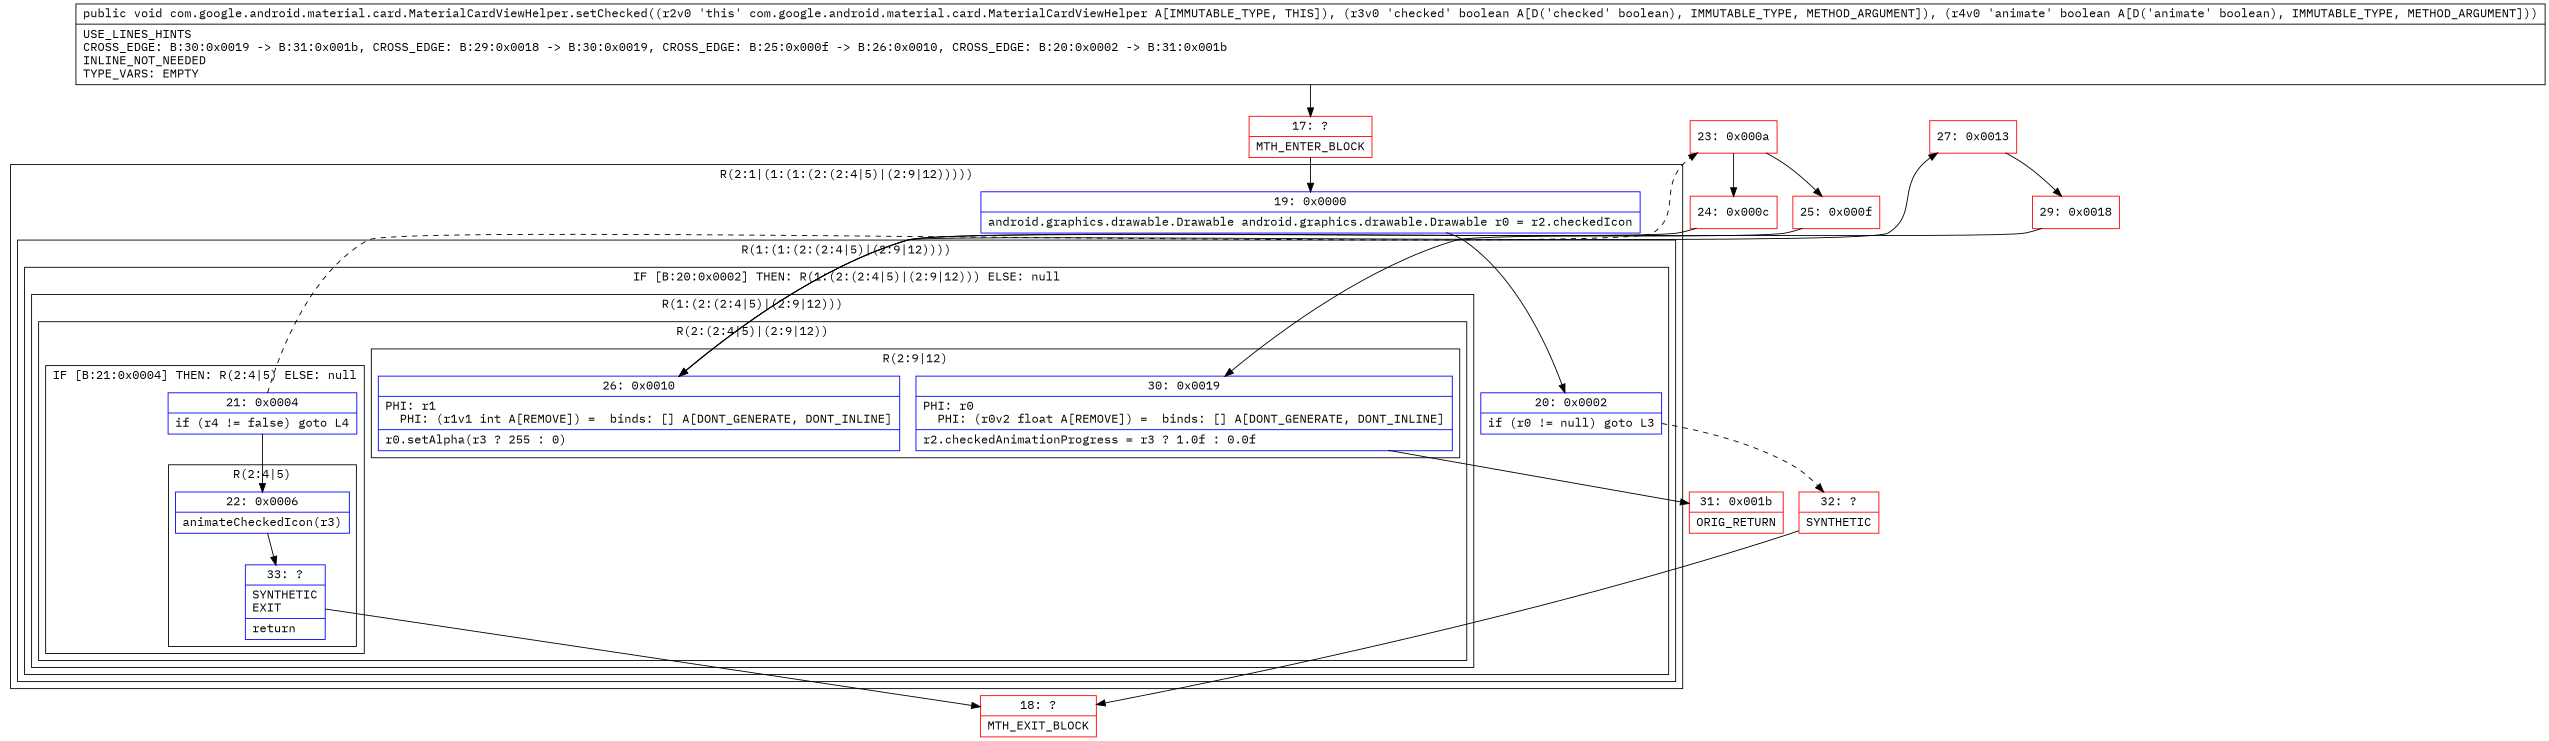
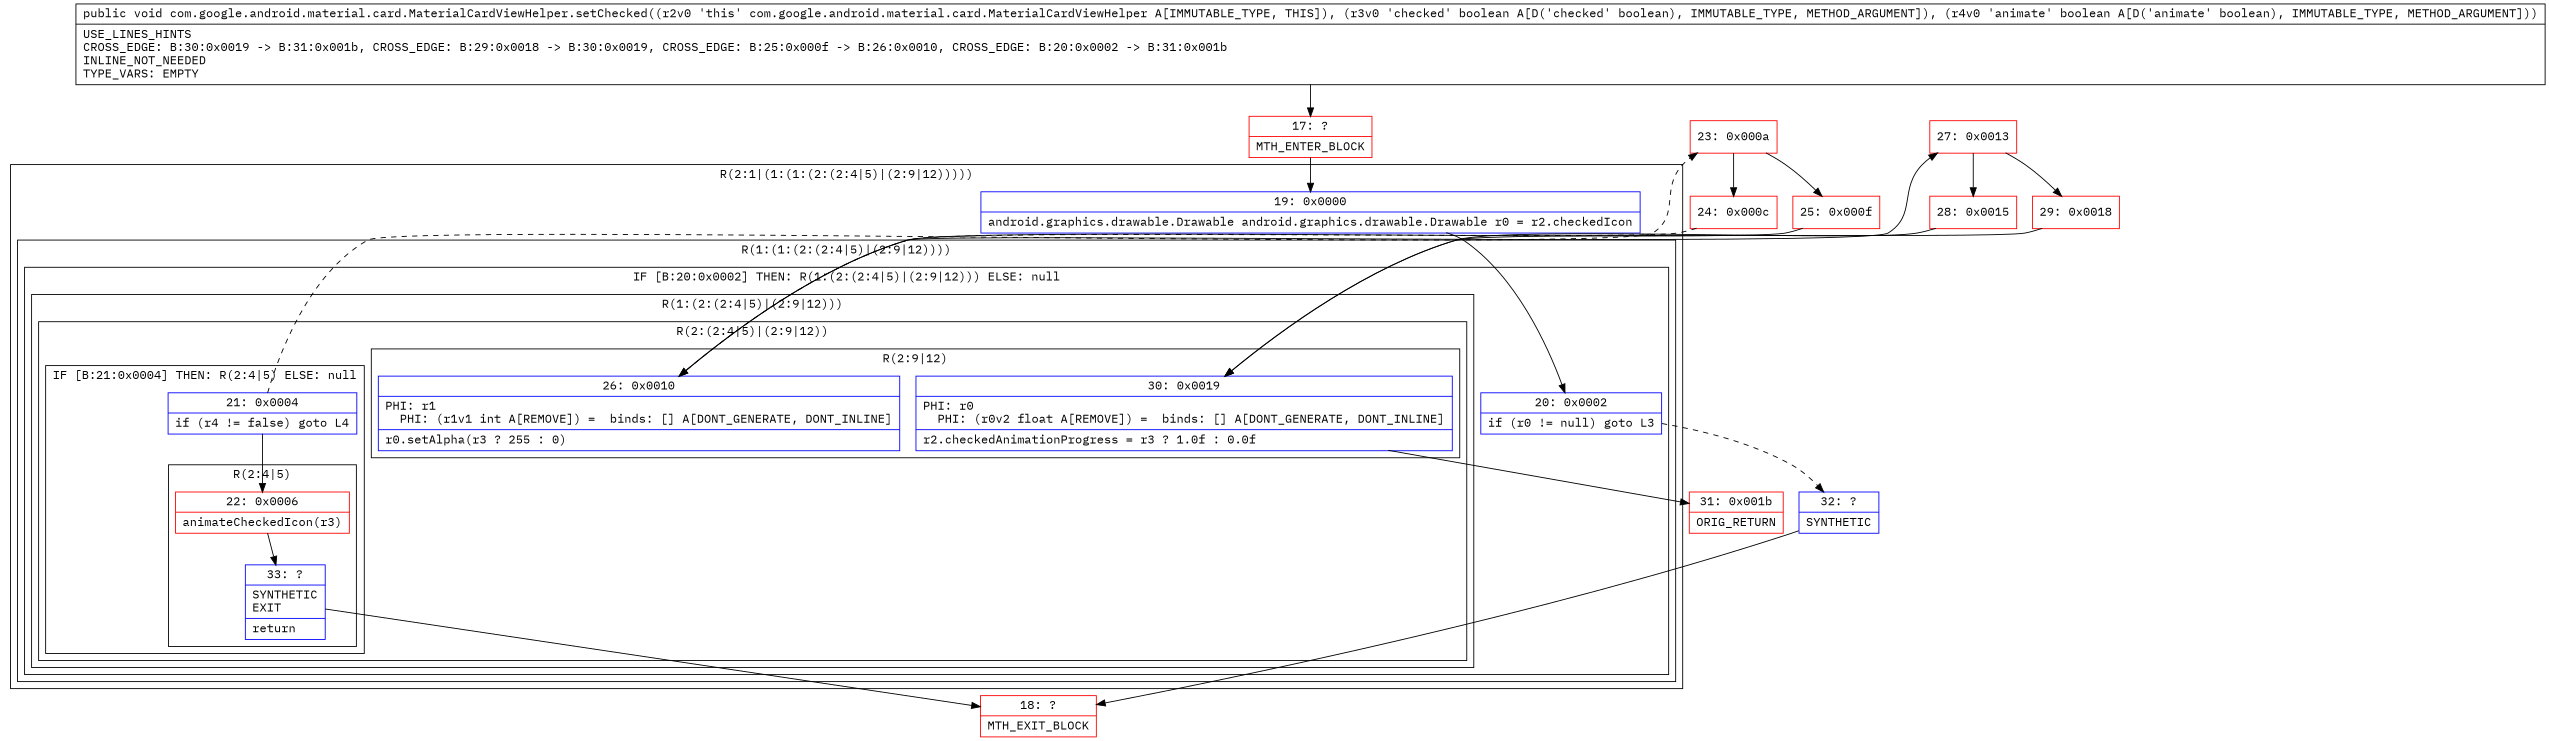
node "28: 0x0015": added
edge "24: 0x000c" -> "26: 0x0010": style solid -> dashed
node "22: 0x0006": color blue -> red
node "32: ?": color red -> blue
